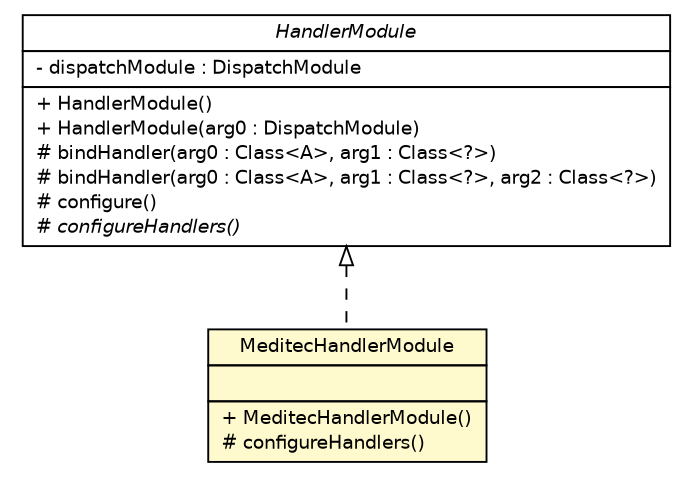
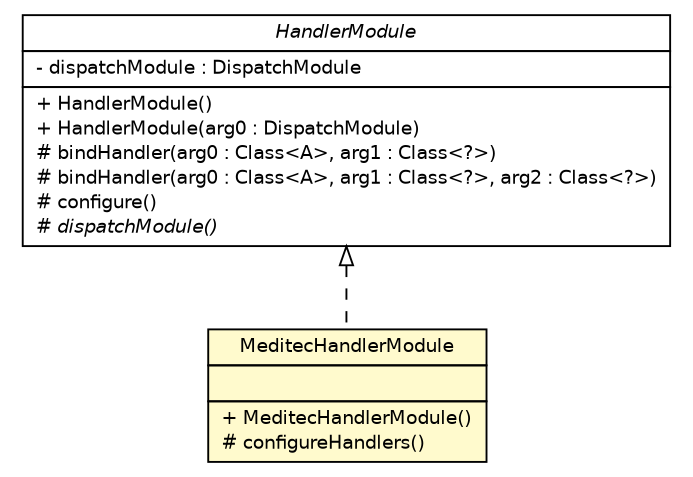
node "HandlerModule": text "# configureHandlers()" -> "# dispatchModule()"
